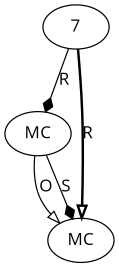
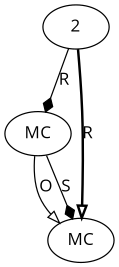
node "7": label "7" -> "2"
